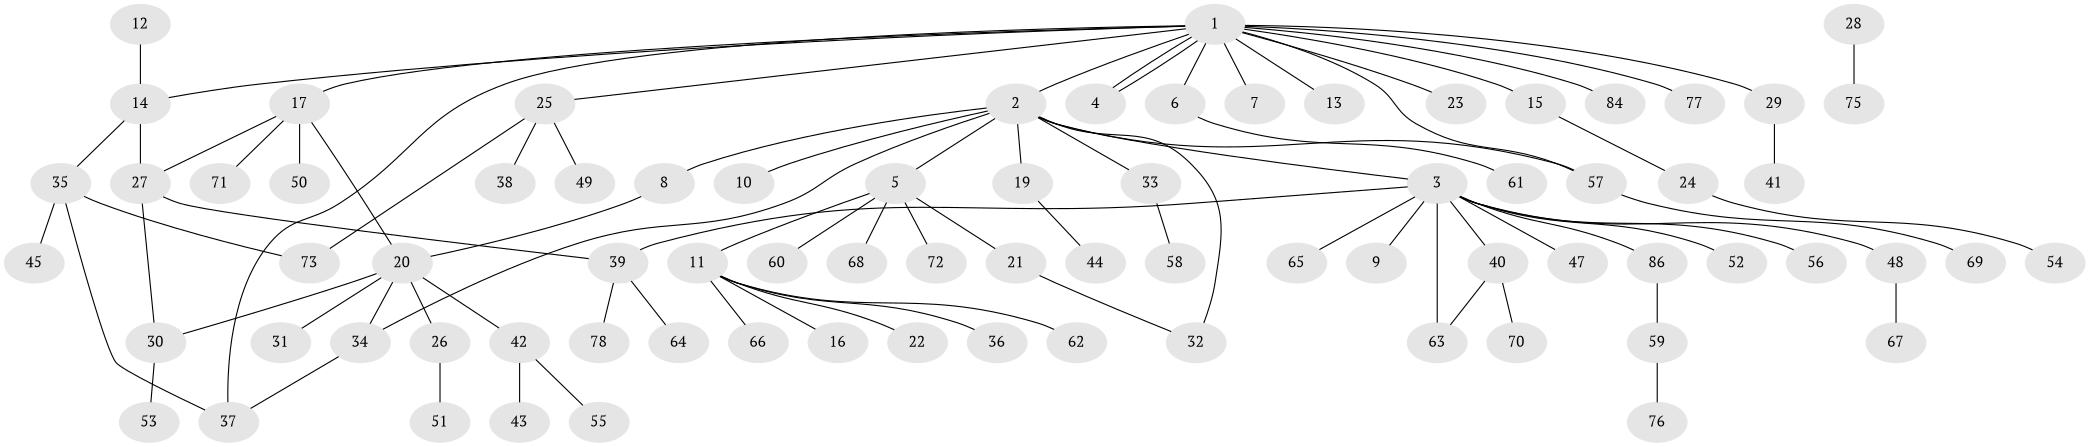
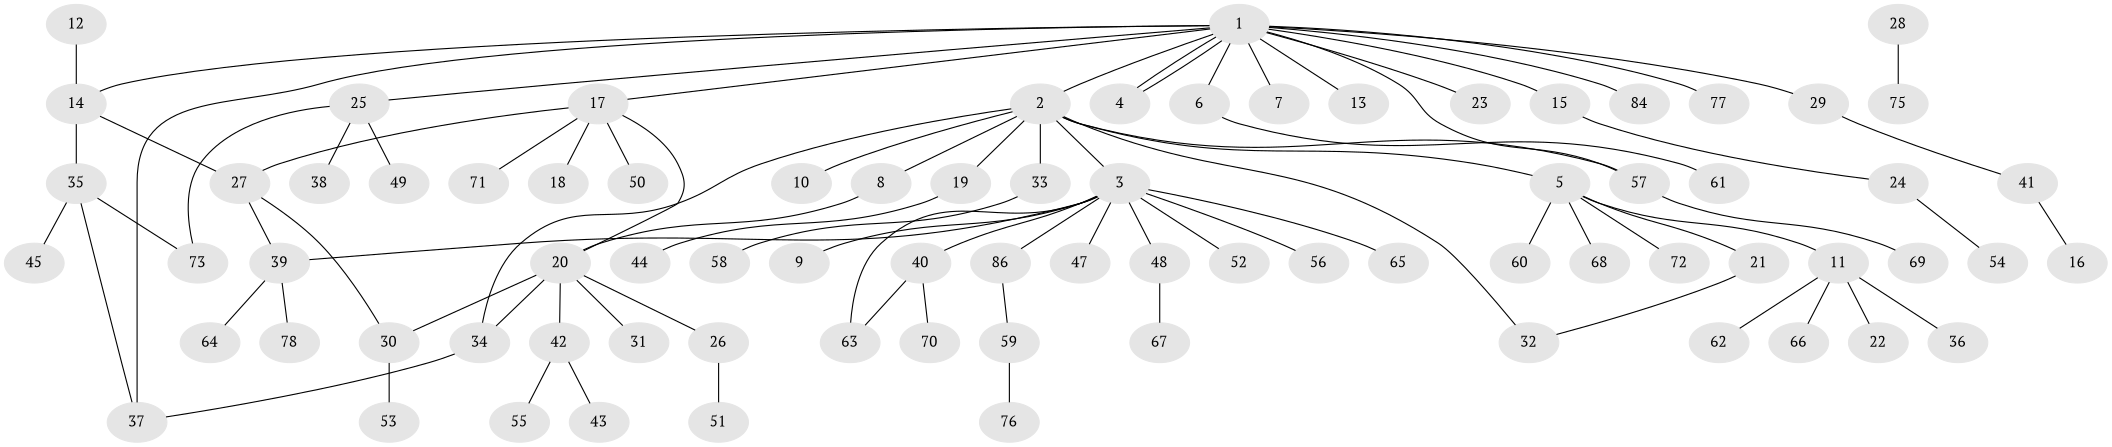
node "18": added
edge "11" -- "16": now "41" -- "16"
